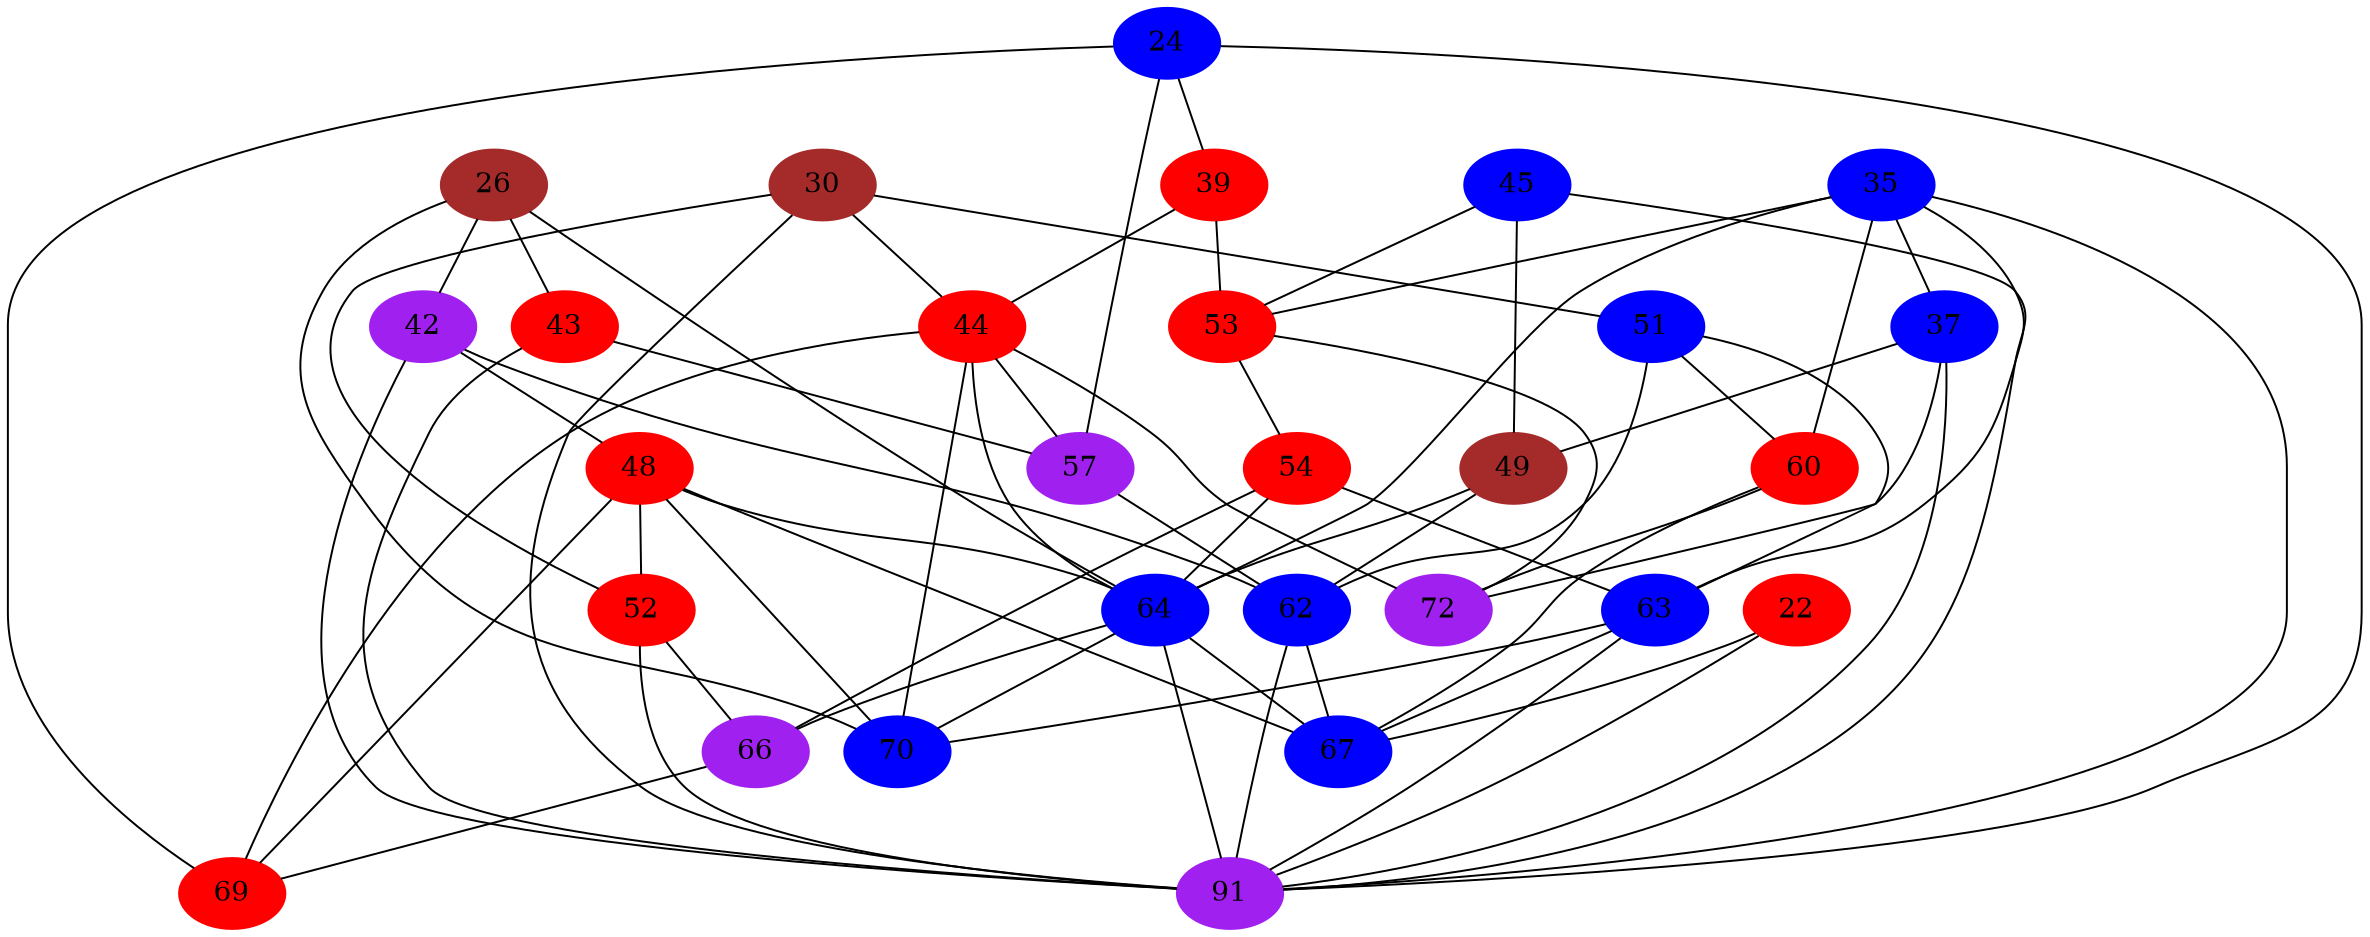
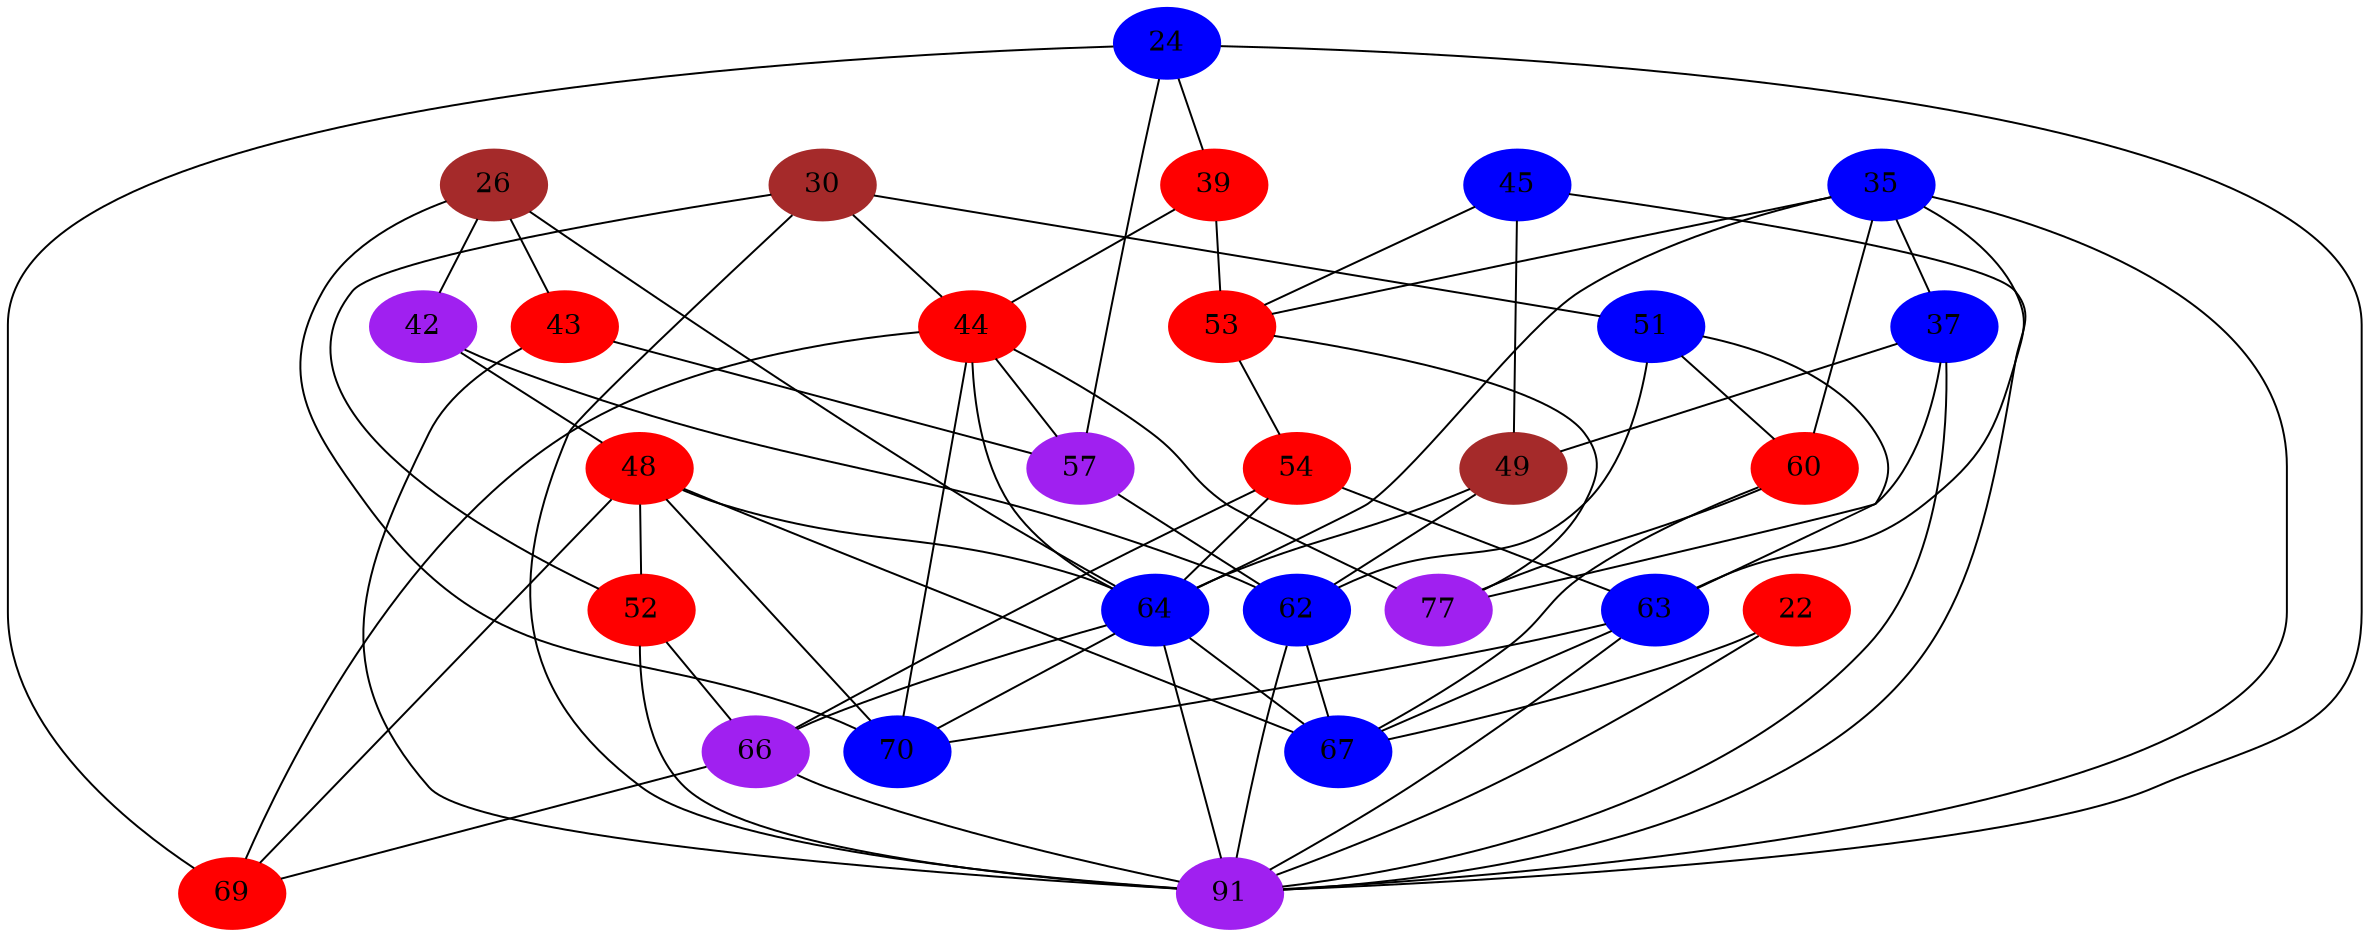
node "72": label "72" -> "77"
edge "42" -- "91": now "66" -- "91"
